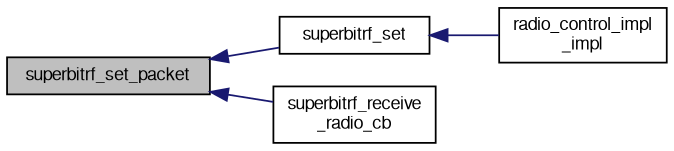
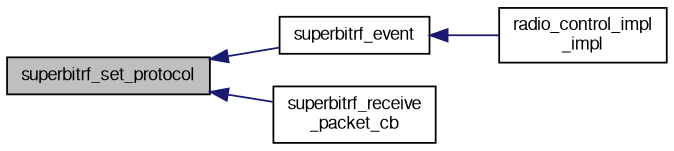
node "superbitrf_set": label "superbitrf_set" -> "superbitrf_event"
node "superbitrf_set_packet": label "superbitrf_set_packet" -> "superbitrf_set_protocol"
node "superbitrf_receive _radio_cb": label "superbitrf_receive _radio_cb" -> "superbitrf_receive _packet_cb"
